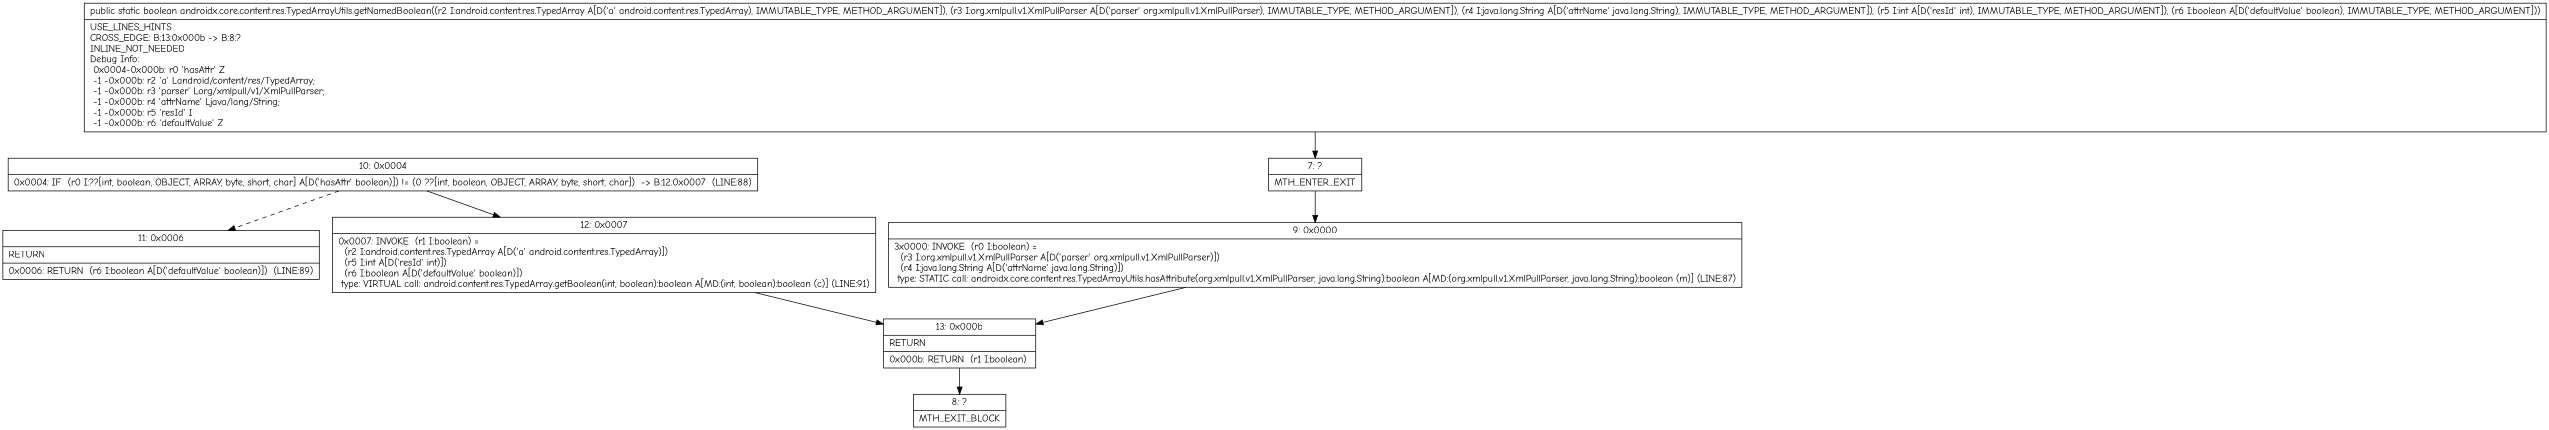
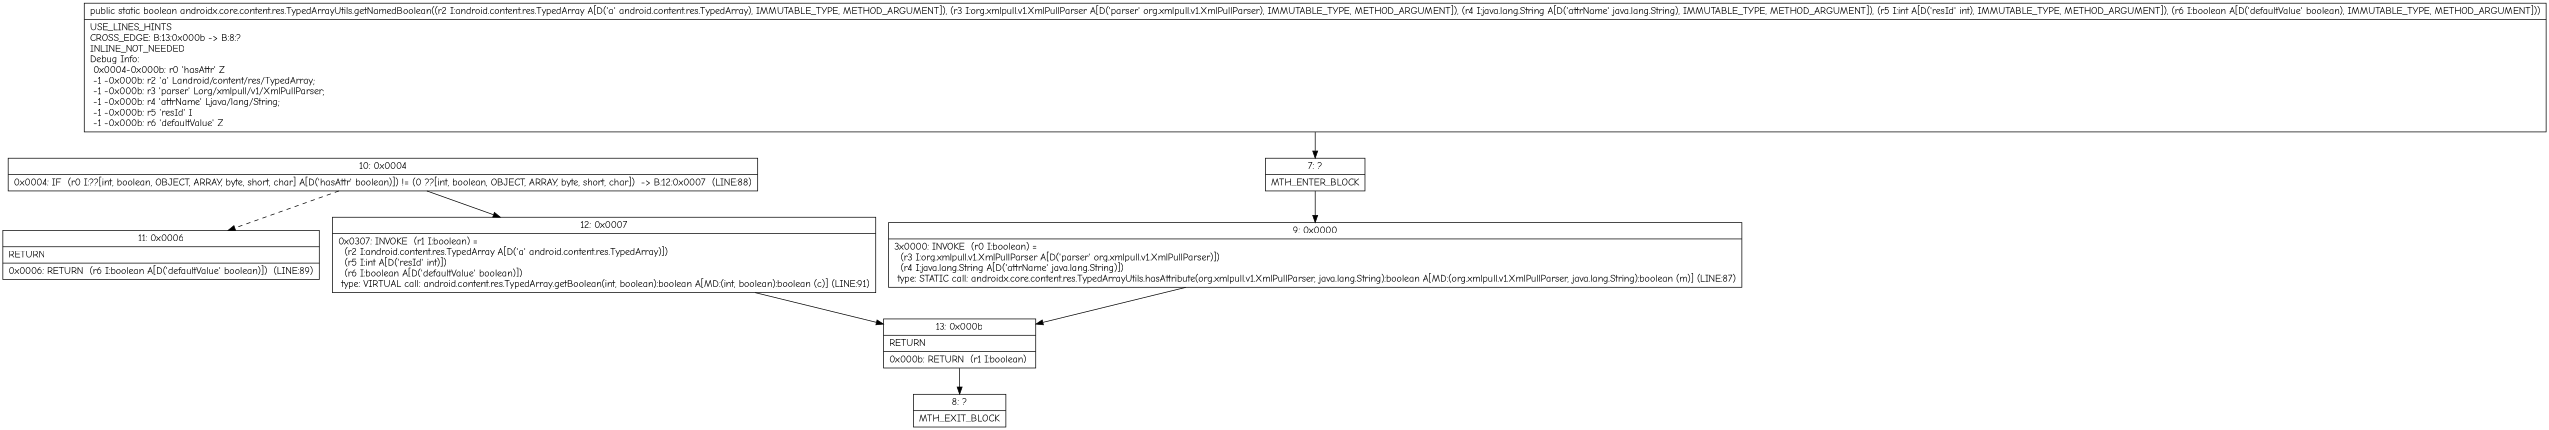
node "7: ?": text "MTH_ENTER_EXIT" -> "MTH_ENTER_BLOCK"
node "12: 0x0007": text "0x0007: INVOKE  (r1 I:boolean) =" -> "0x0307: INVOKE  (r1 I:boolean) ="
